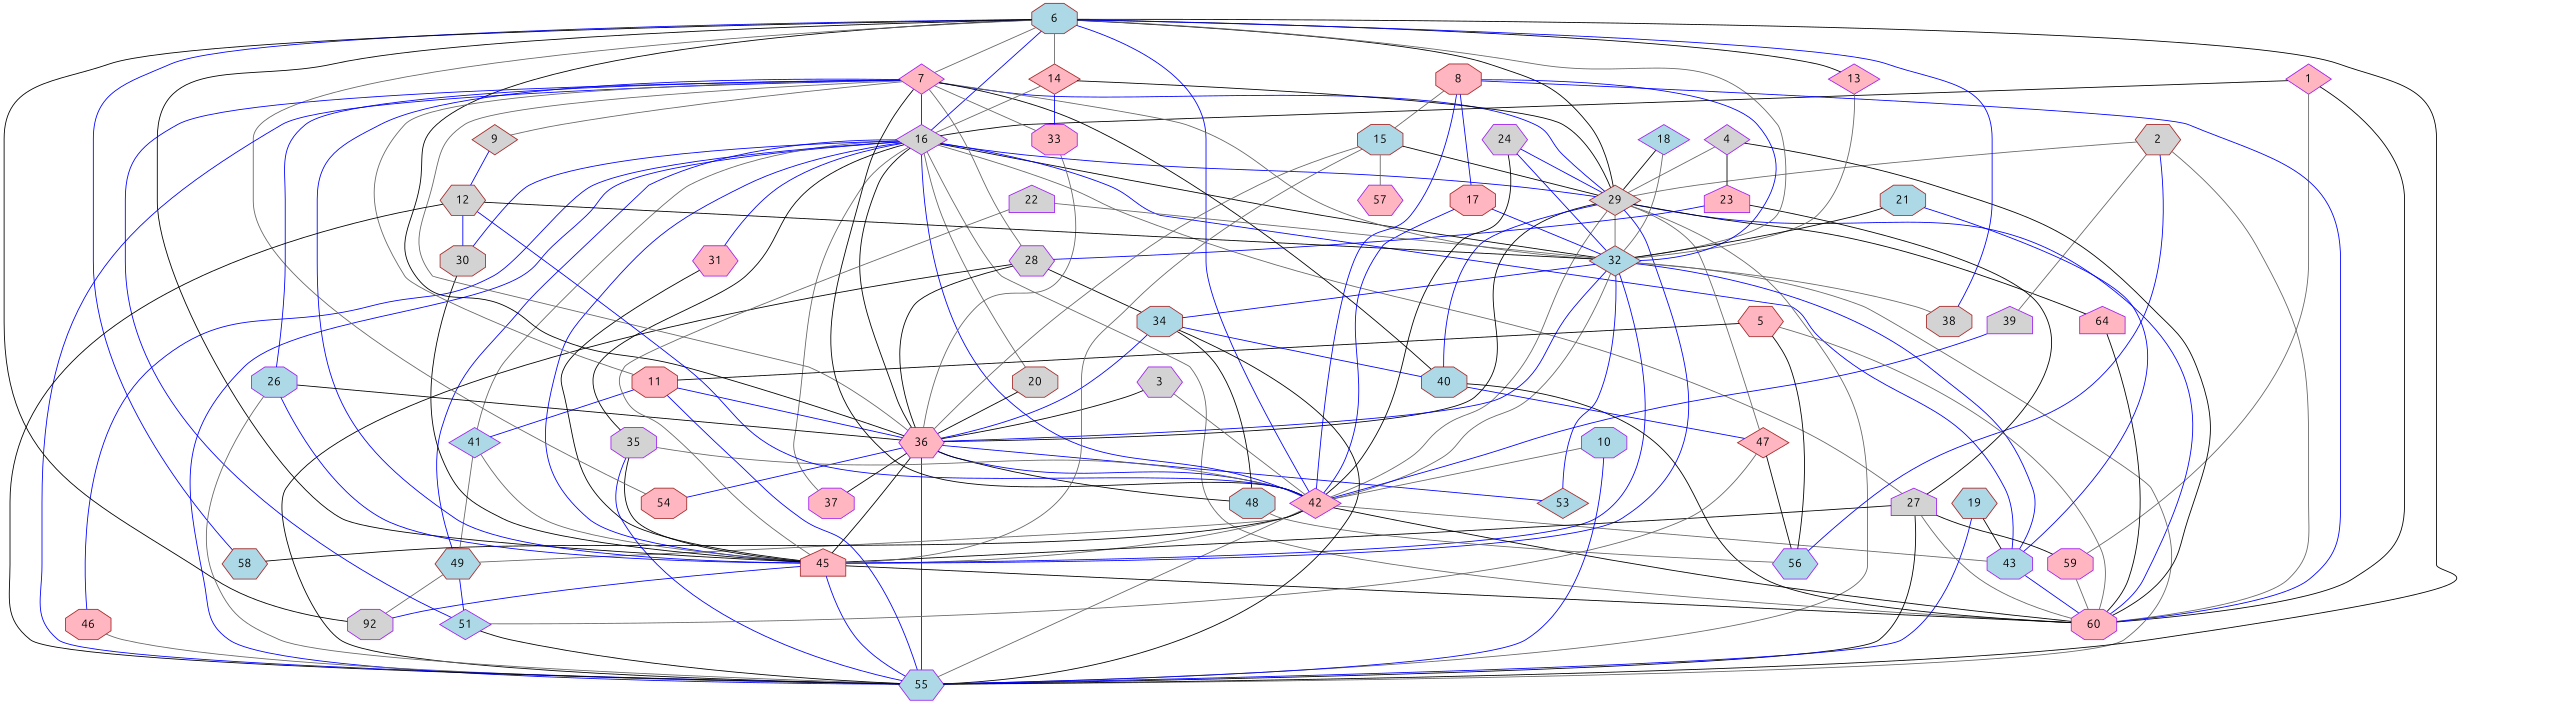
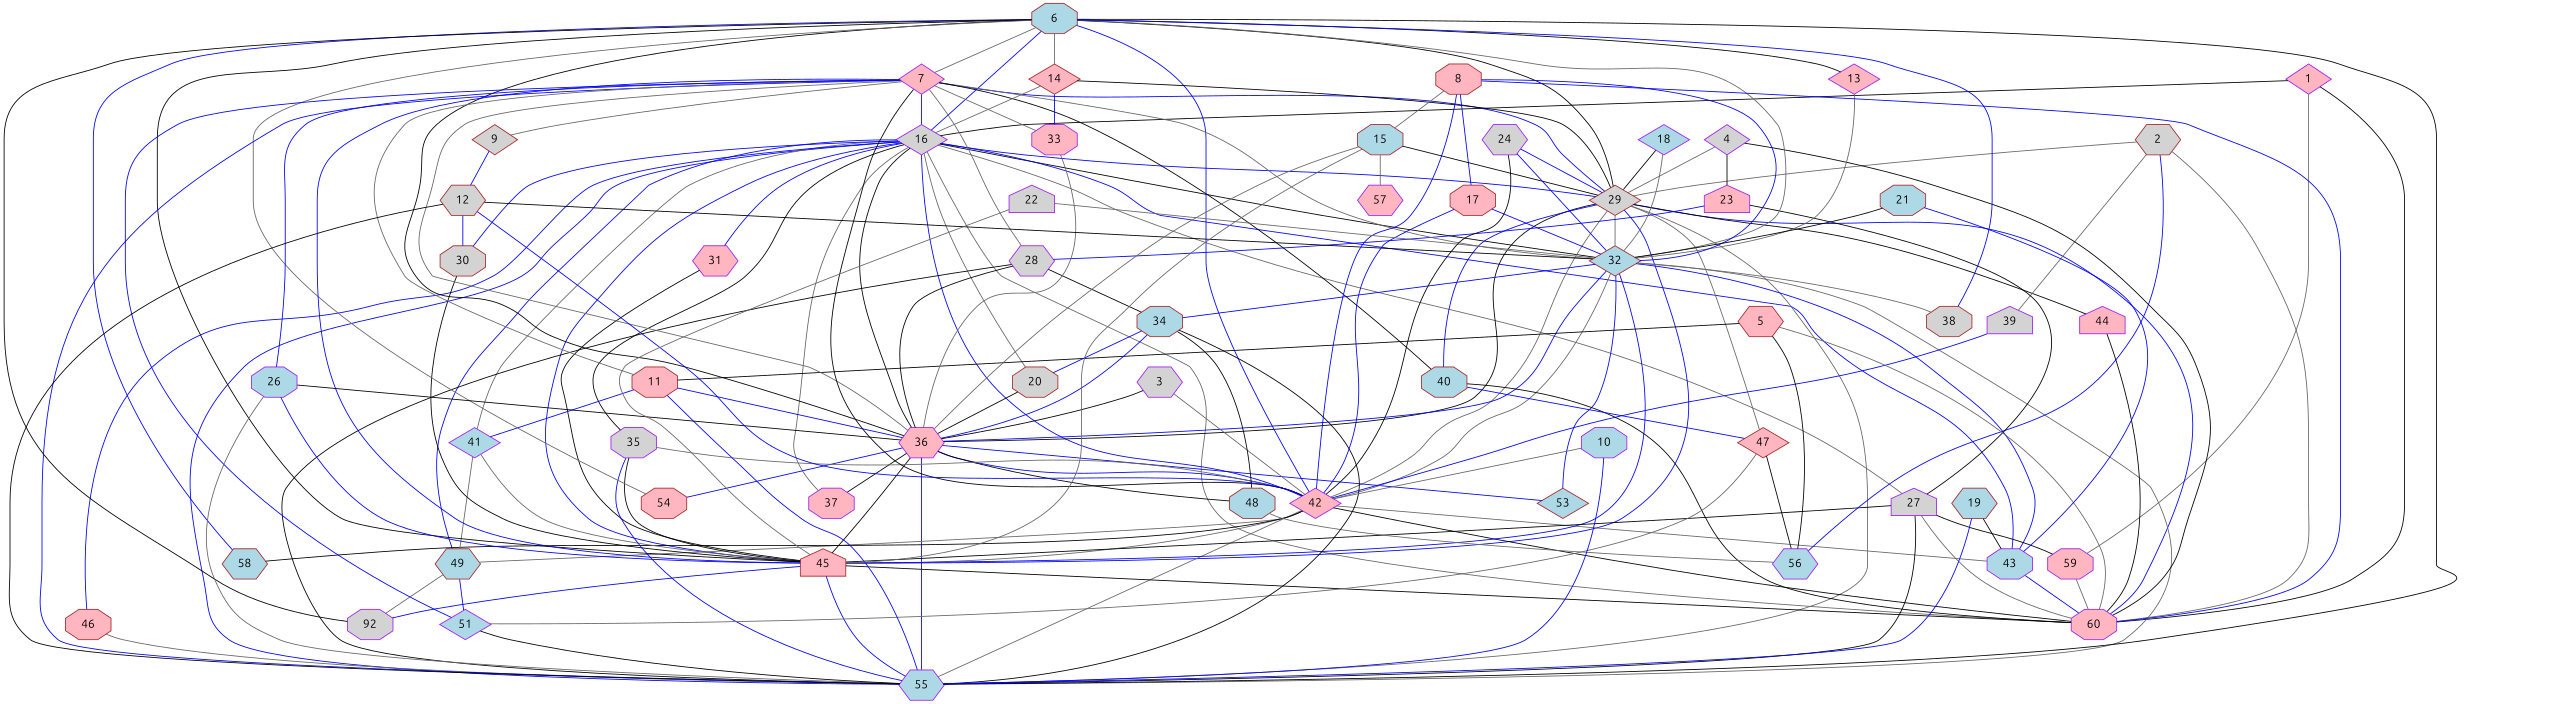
node "64": label "64" -> "44"
edge "34" -- "40": now "34" -- "20"
